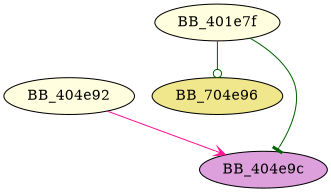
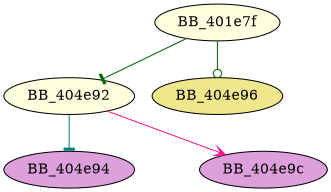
edge "BB_401e7f" -> "BB_404e9c": now "BB_401e7f" -> "BB_404e92"
node "BB_704e96": label "BB_704e96" -> "BB_404e96"
node "BB_404e94": added
